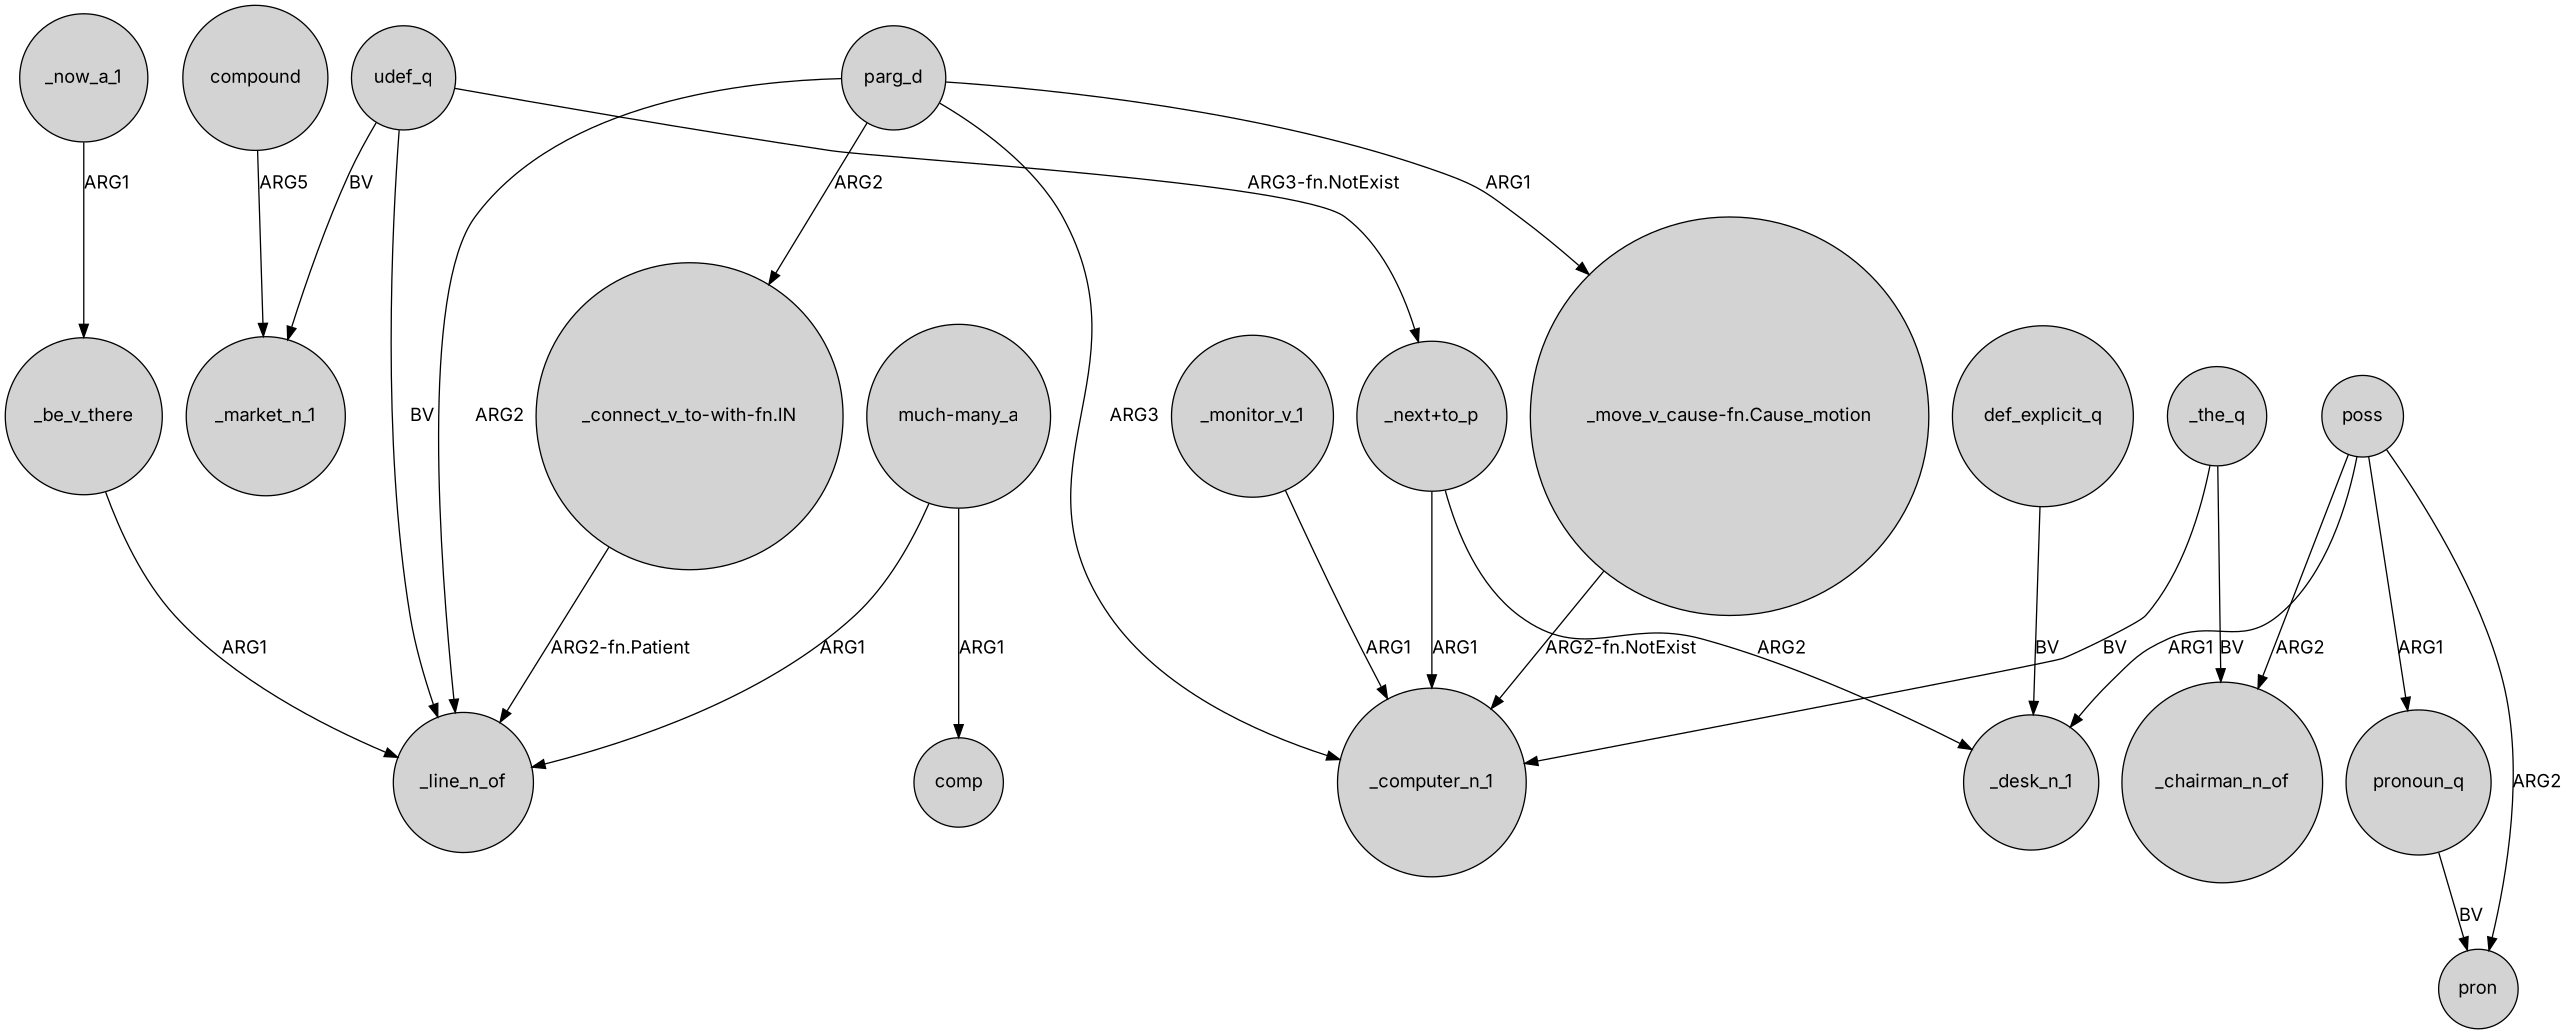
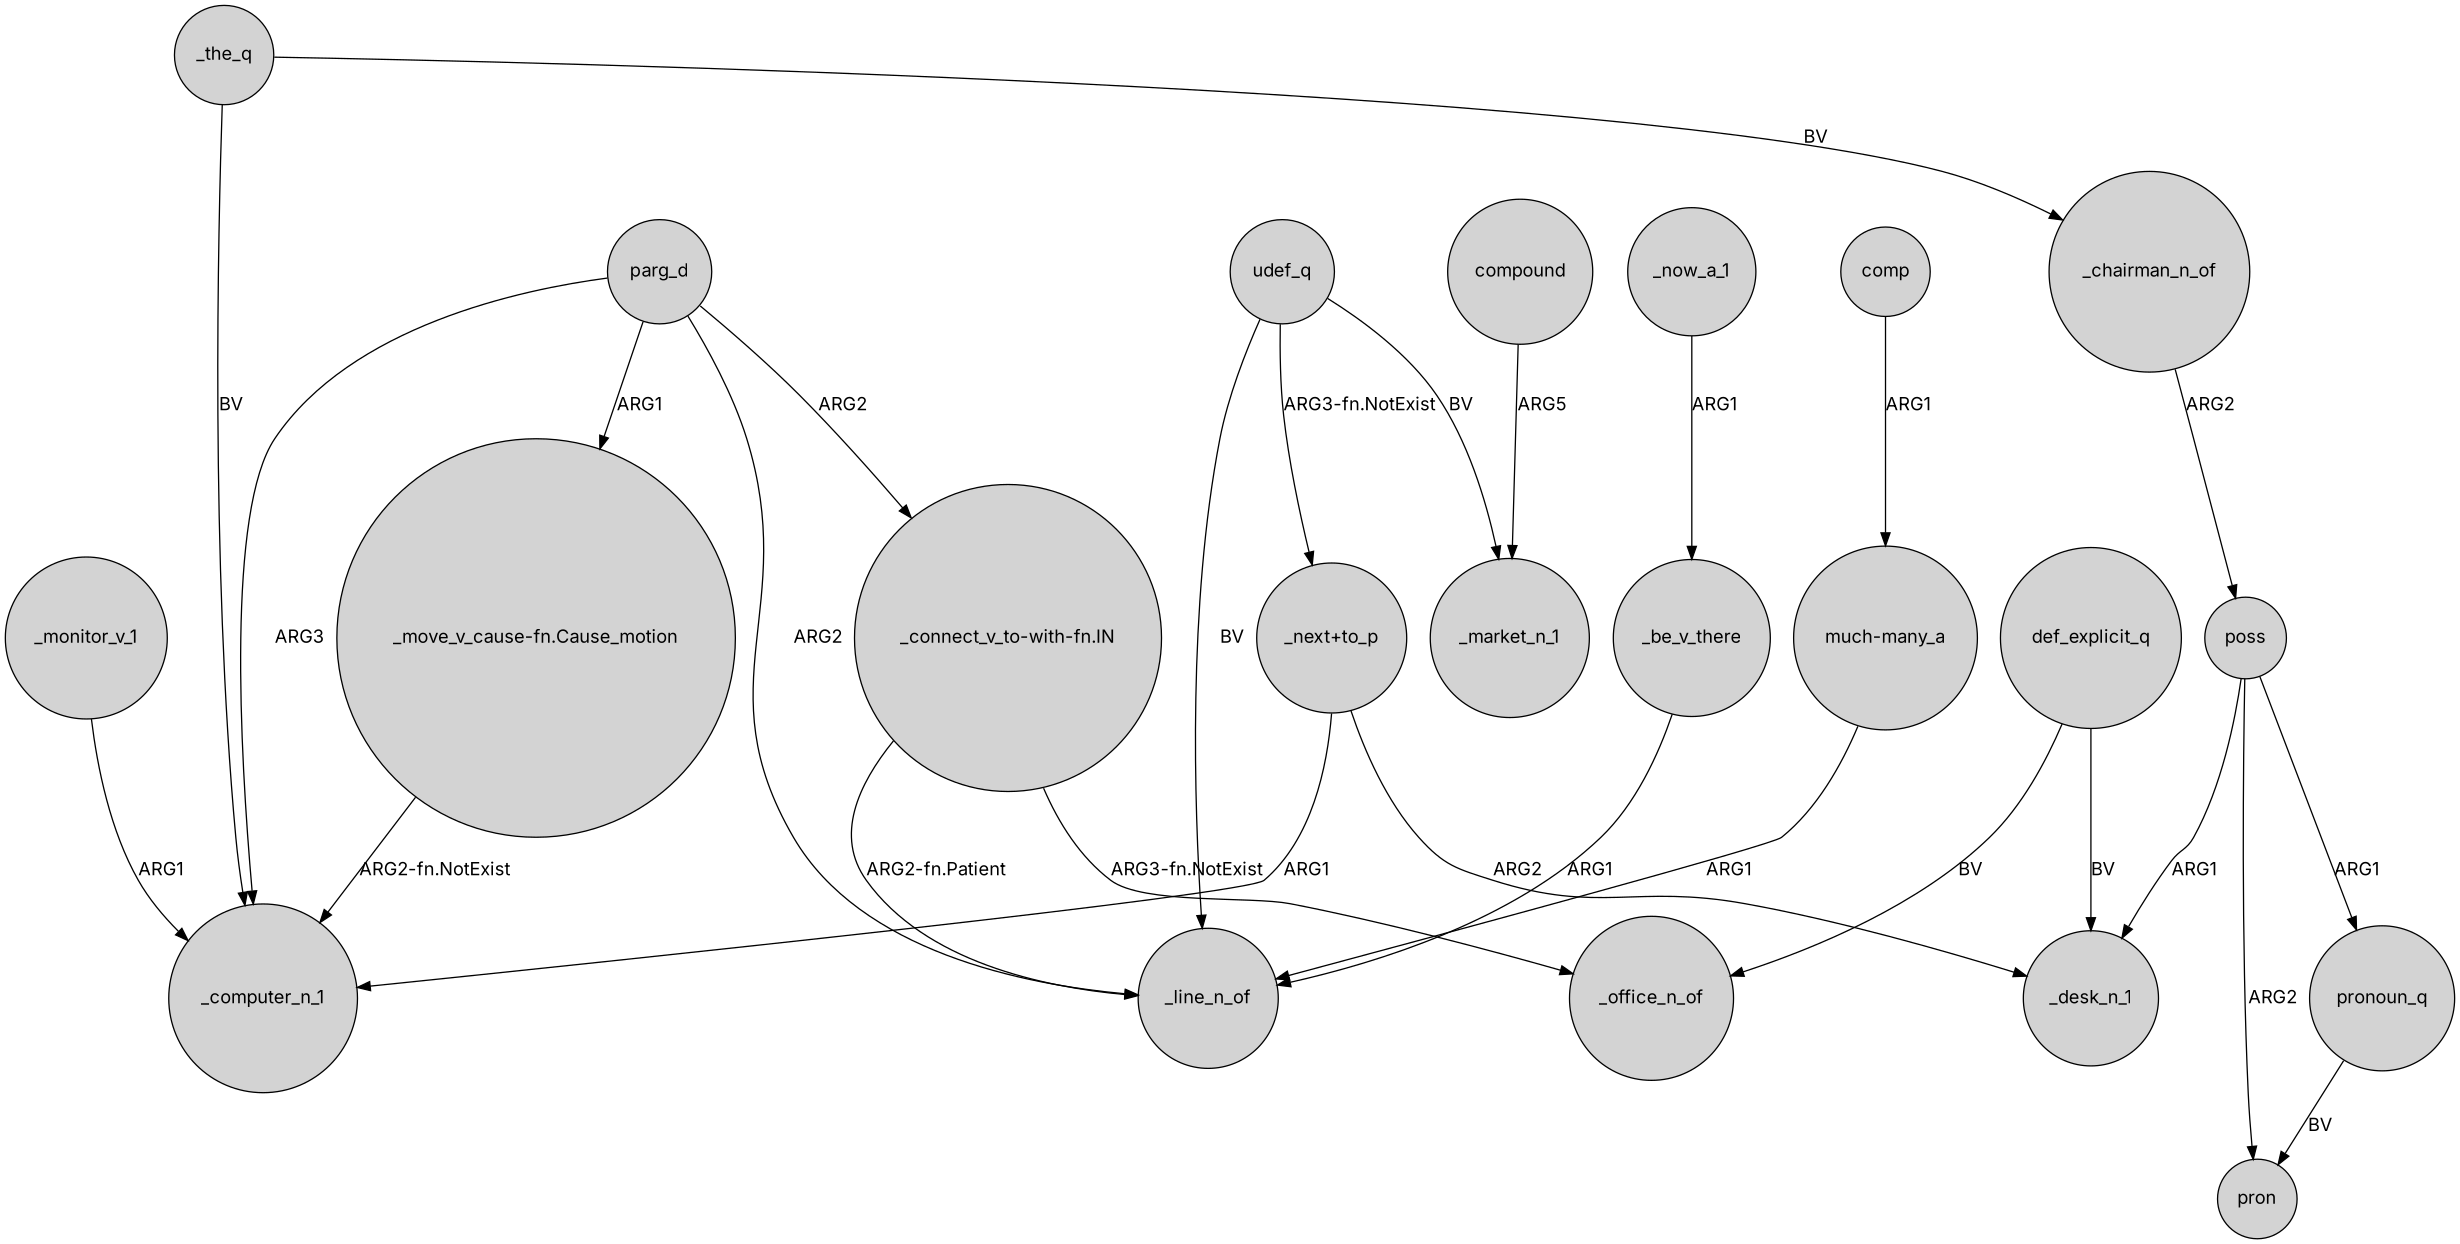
edge "poss" -> "_chairman_n_of": reversed
edge "much-many_a" -> "comp": reversed
node "_office_n_of": added
